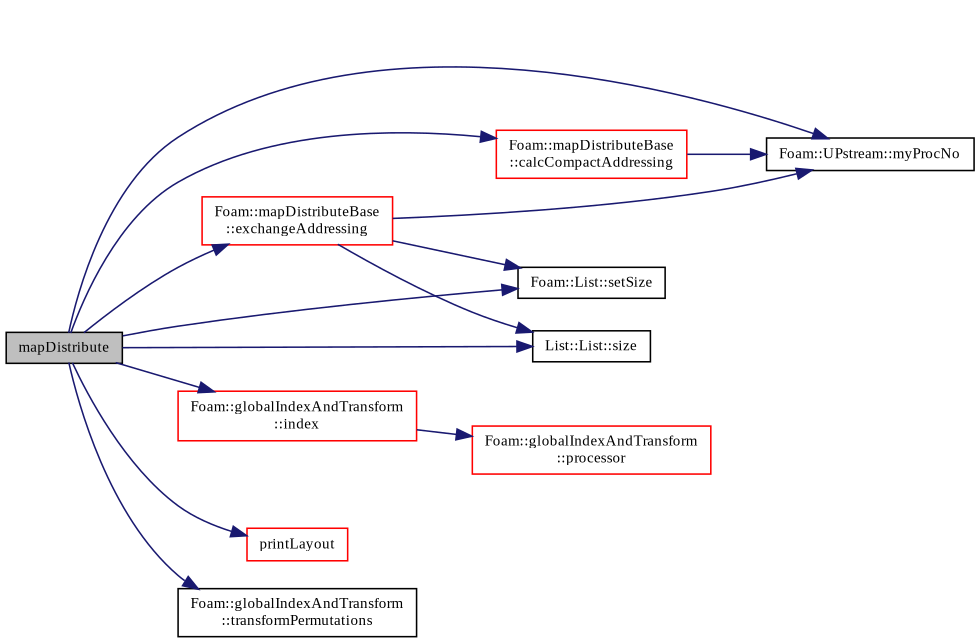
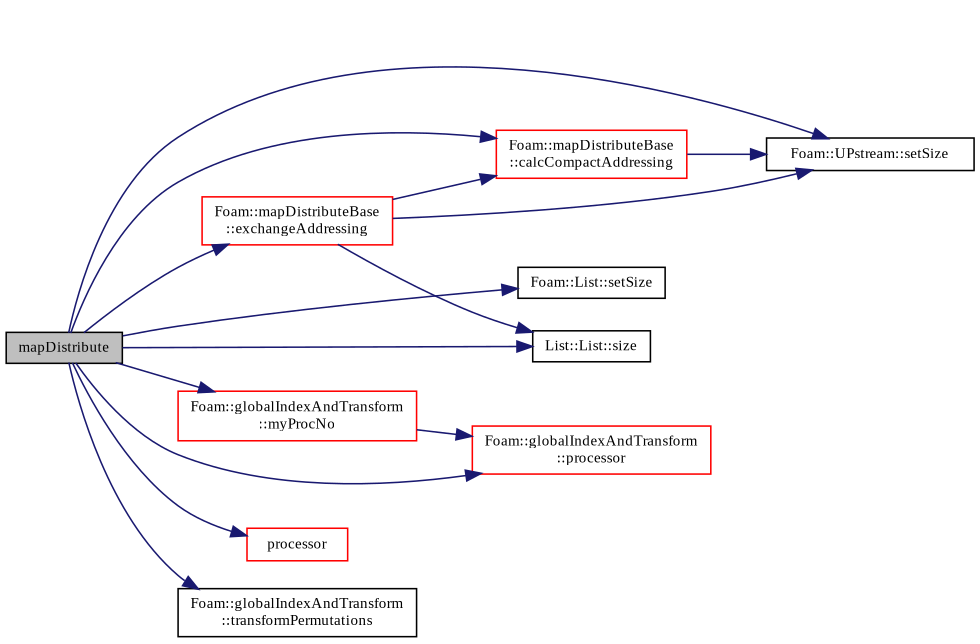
node "Foam::UPstream::myProcNo": label "Foam::UPstream::myProcNo" -> "Foam::UPstream::setSize"
edge "Foam::mapDistributeBase ::exchangeAddressing" -> "Foam::List::setSize": now "Foam::mapDistributeBase ::exchangeAddressing" -> "Foam::mapDistributeBase ::calcCompactAddressing"
node "Foam::globalIndexAndTransform ::index": label "Foam::globalIndexAndTransform ::index" -> "Foam::globalIndexAndTransform ::myProcNo"
edge "mapDistribute" -> "Foam::globalIndexAndTransform ::processor": added
node "printLayout": label "printLayout" -> "processor"
